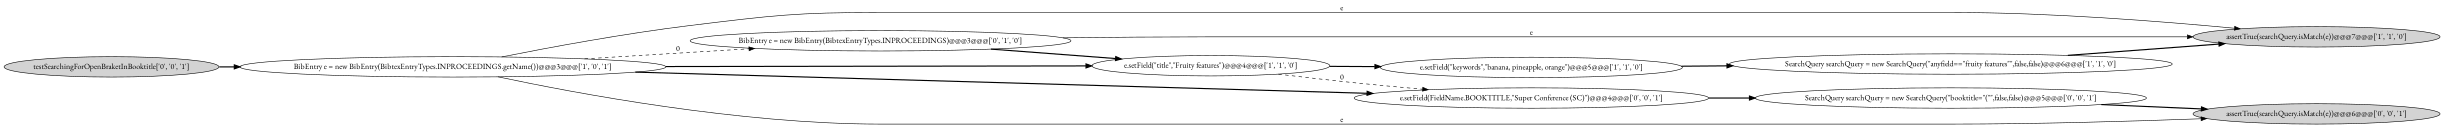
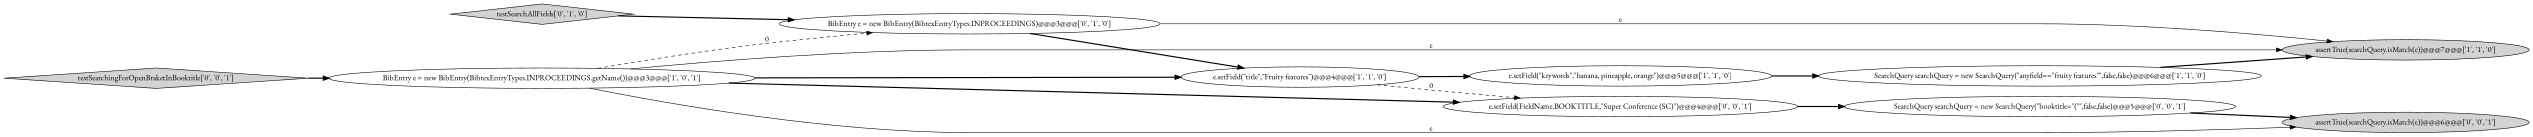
node "testSearchAllFields['0', '1', '0']": added
node "testSearchingForOpenBraketInBooktitle['0', '0', '1']": shape ellipse -> diamond
